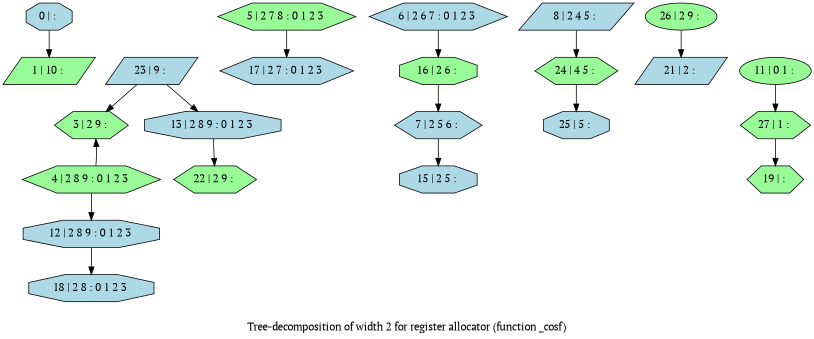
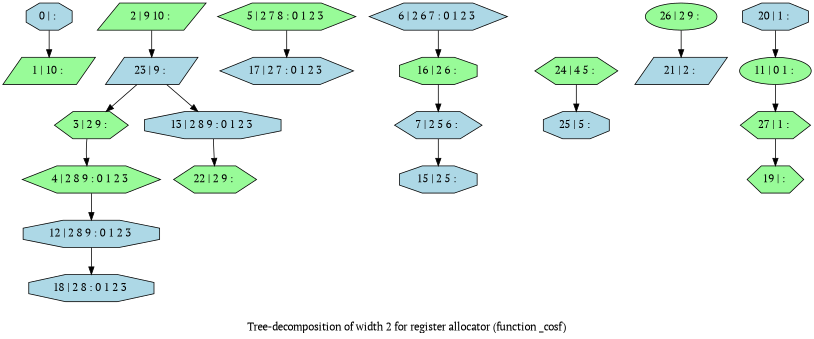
node "2 | 9 10 :": added
node "8 | 2 4 5 :": removed
node "20 | 1 :": added
edge "4 | 2 8 9 : 0 1 2 3" -> "3 | 2 9 :": reversed
